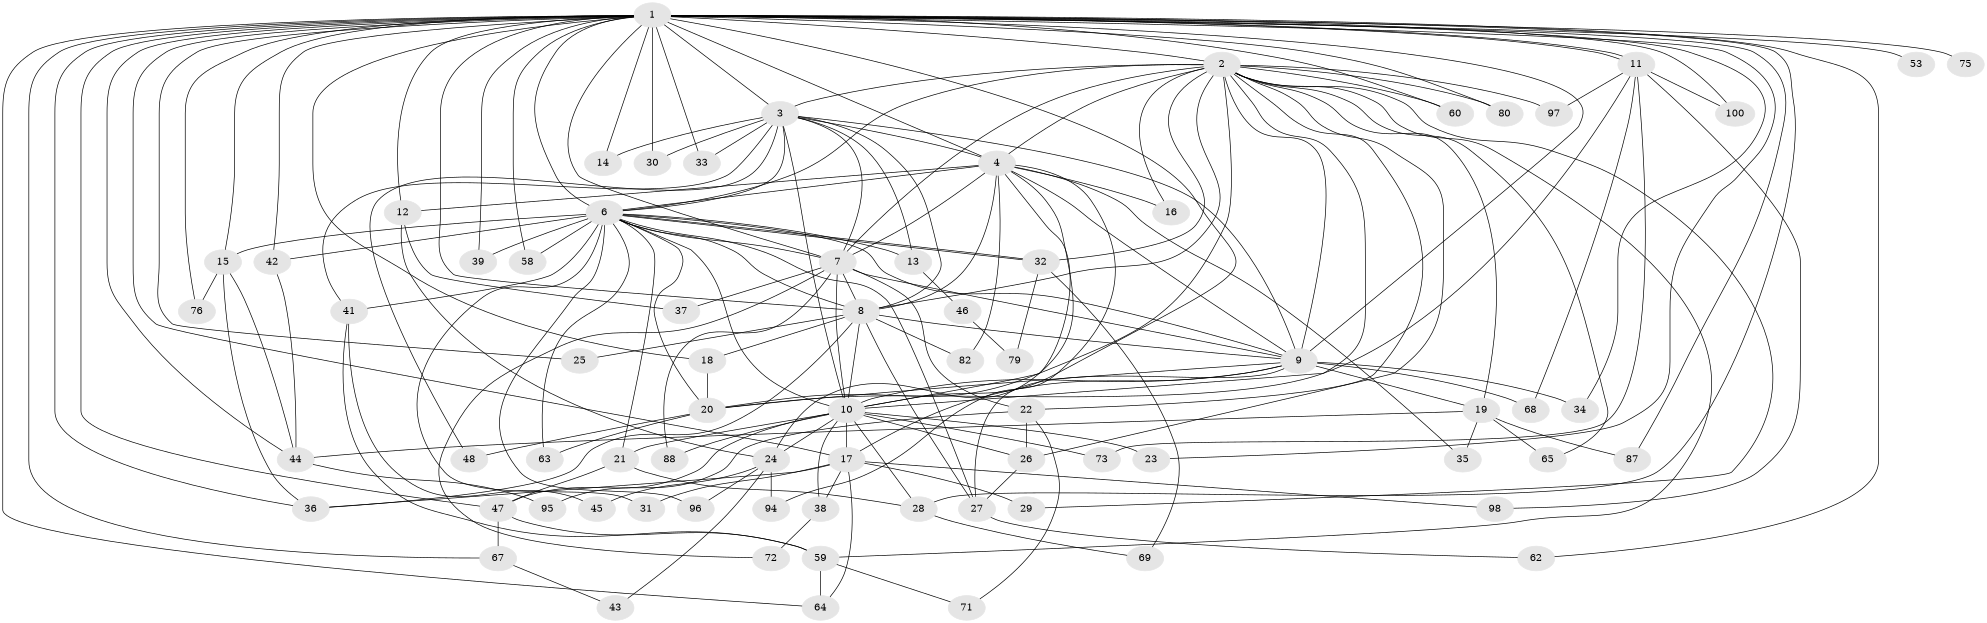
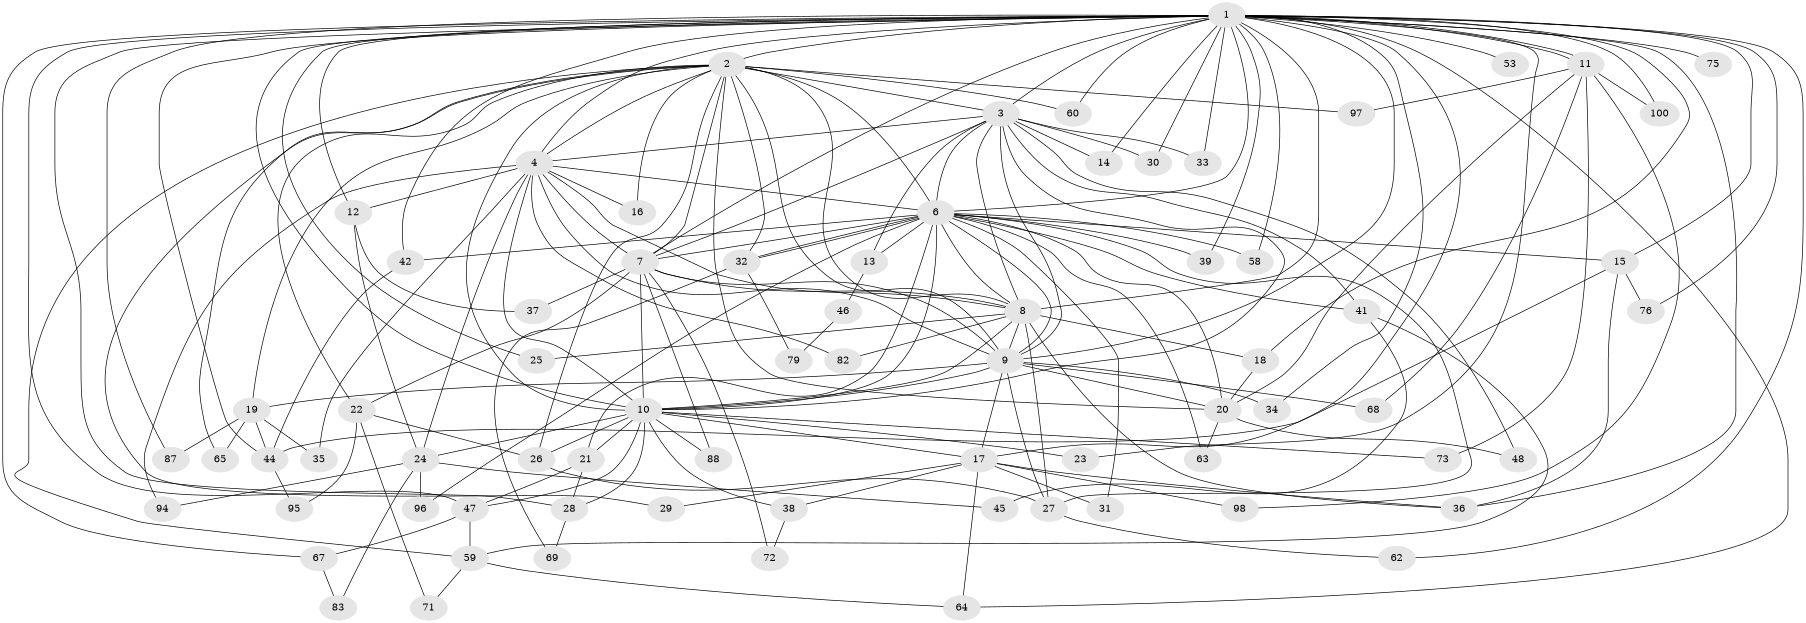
node "80": removed
node "43": label "43" -> "83"
